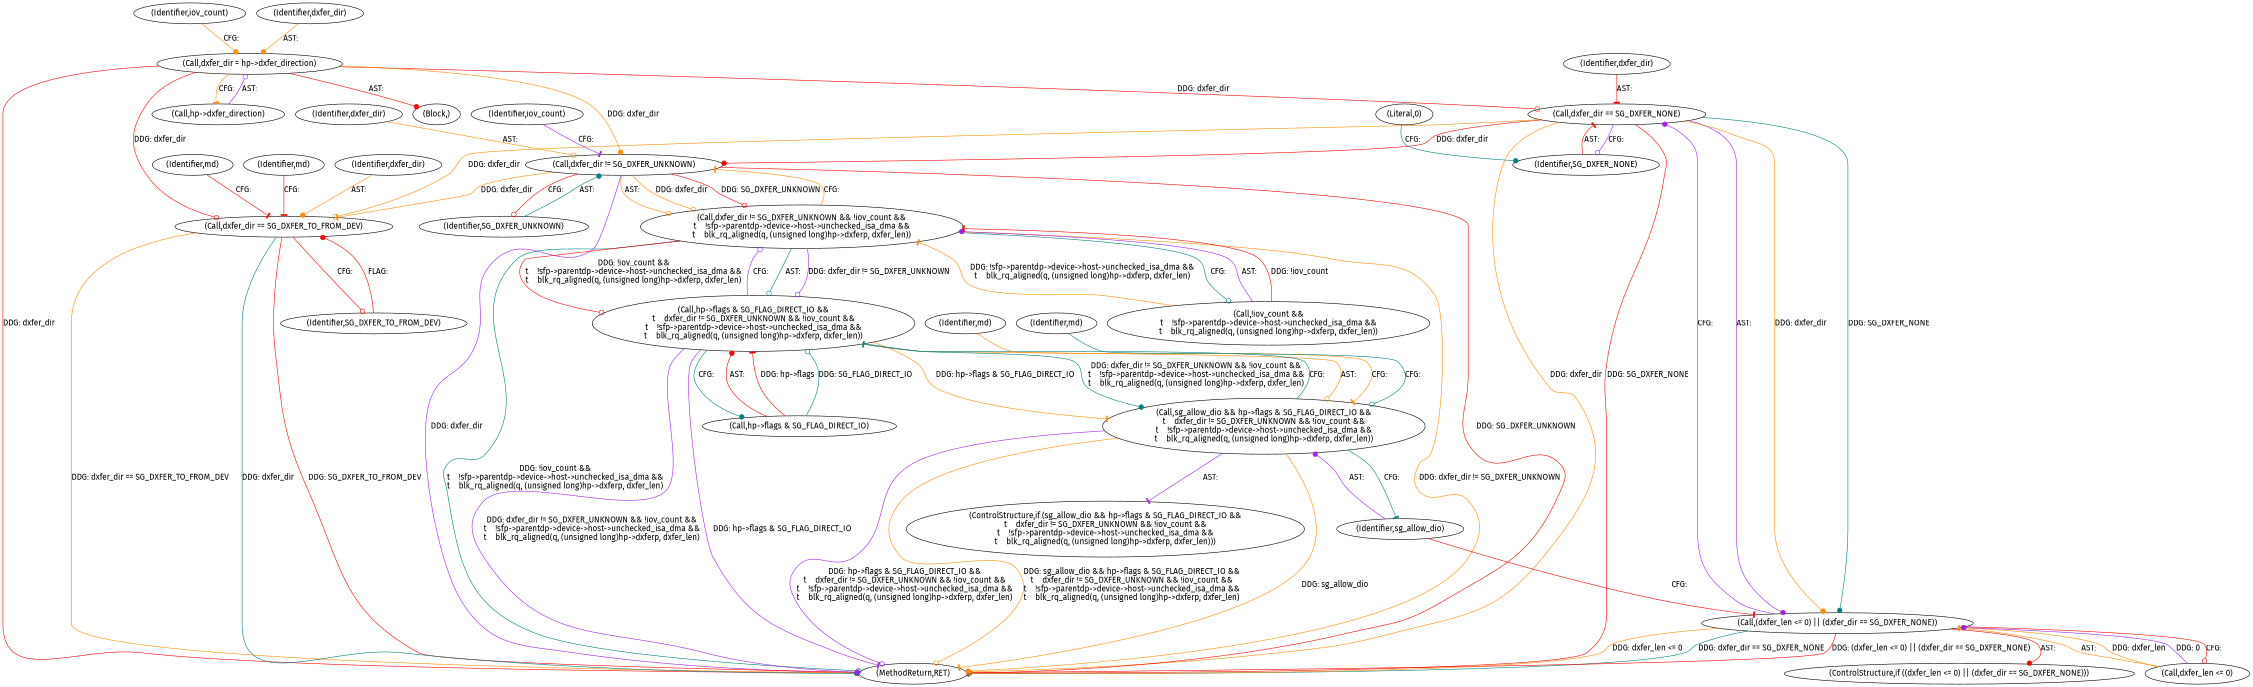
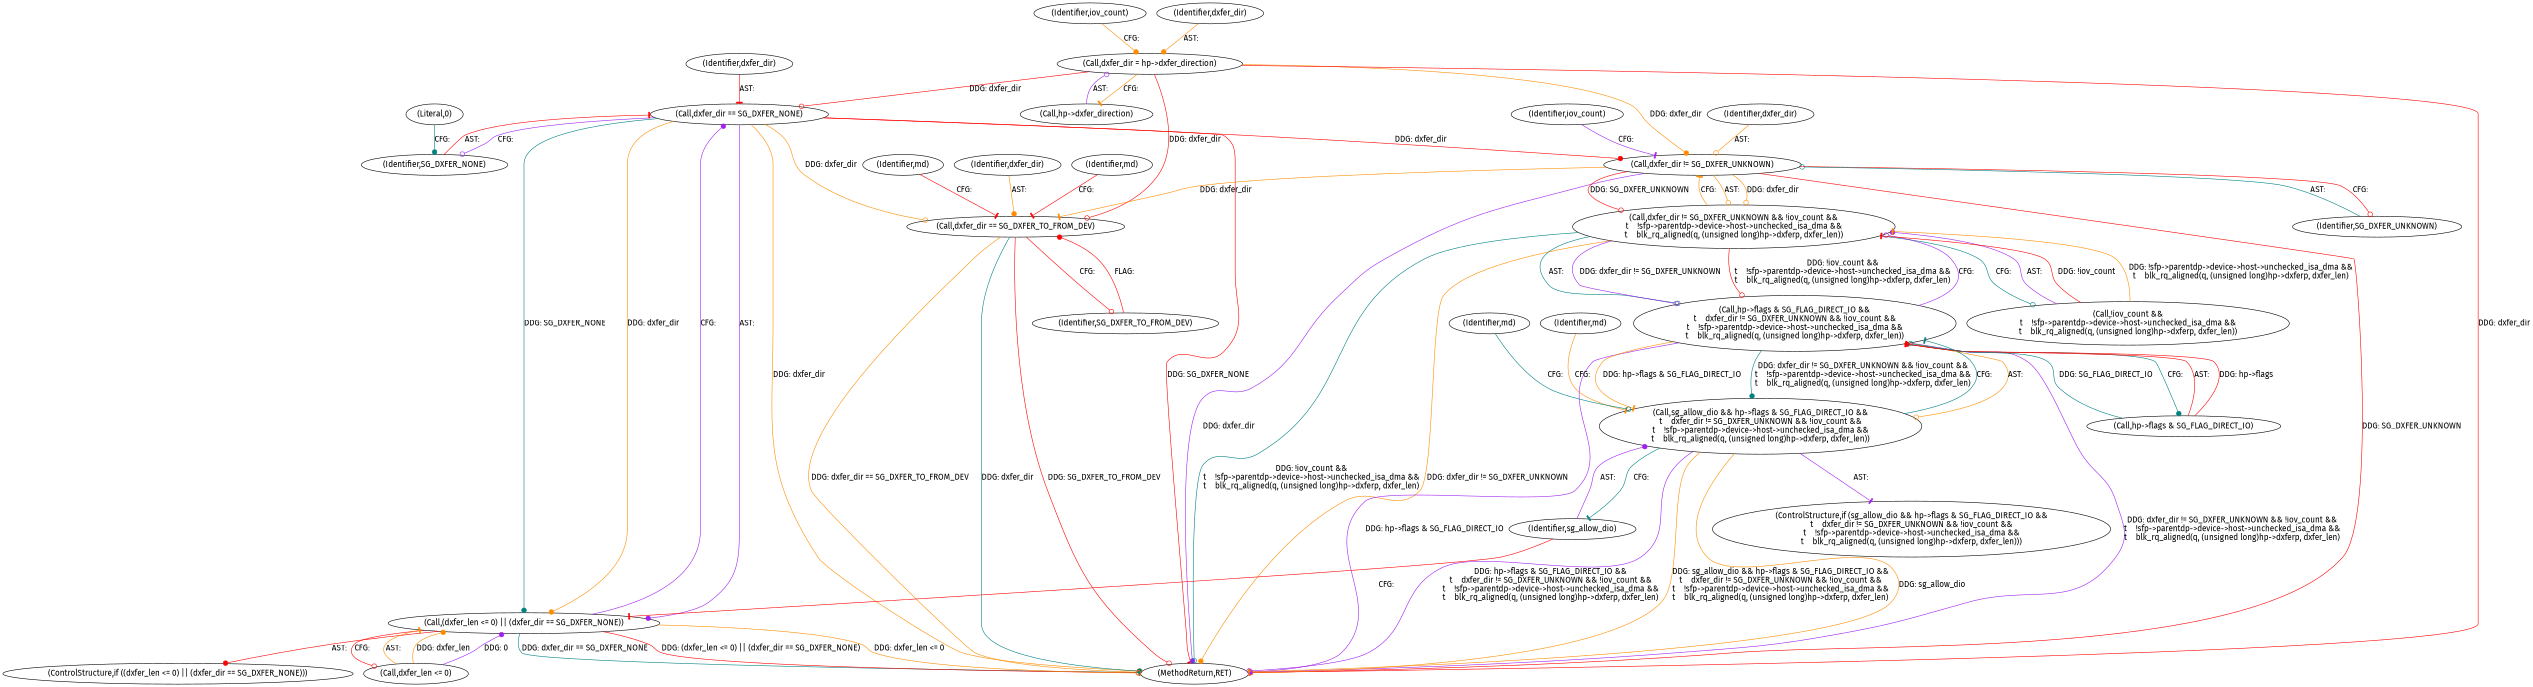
node "(Block,)": removed
edge "(Identifier,SG_DXFER_UNKNOWN)" -> "(Call,dxfer_dir != SG_DXFER_UNKNOWN)": arrowhead dot -> odot
